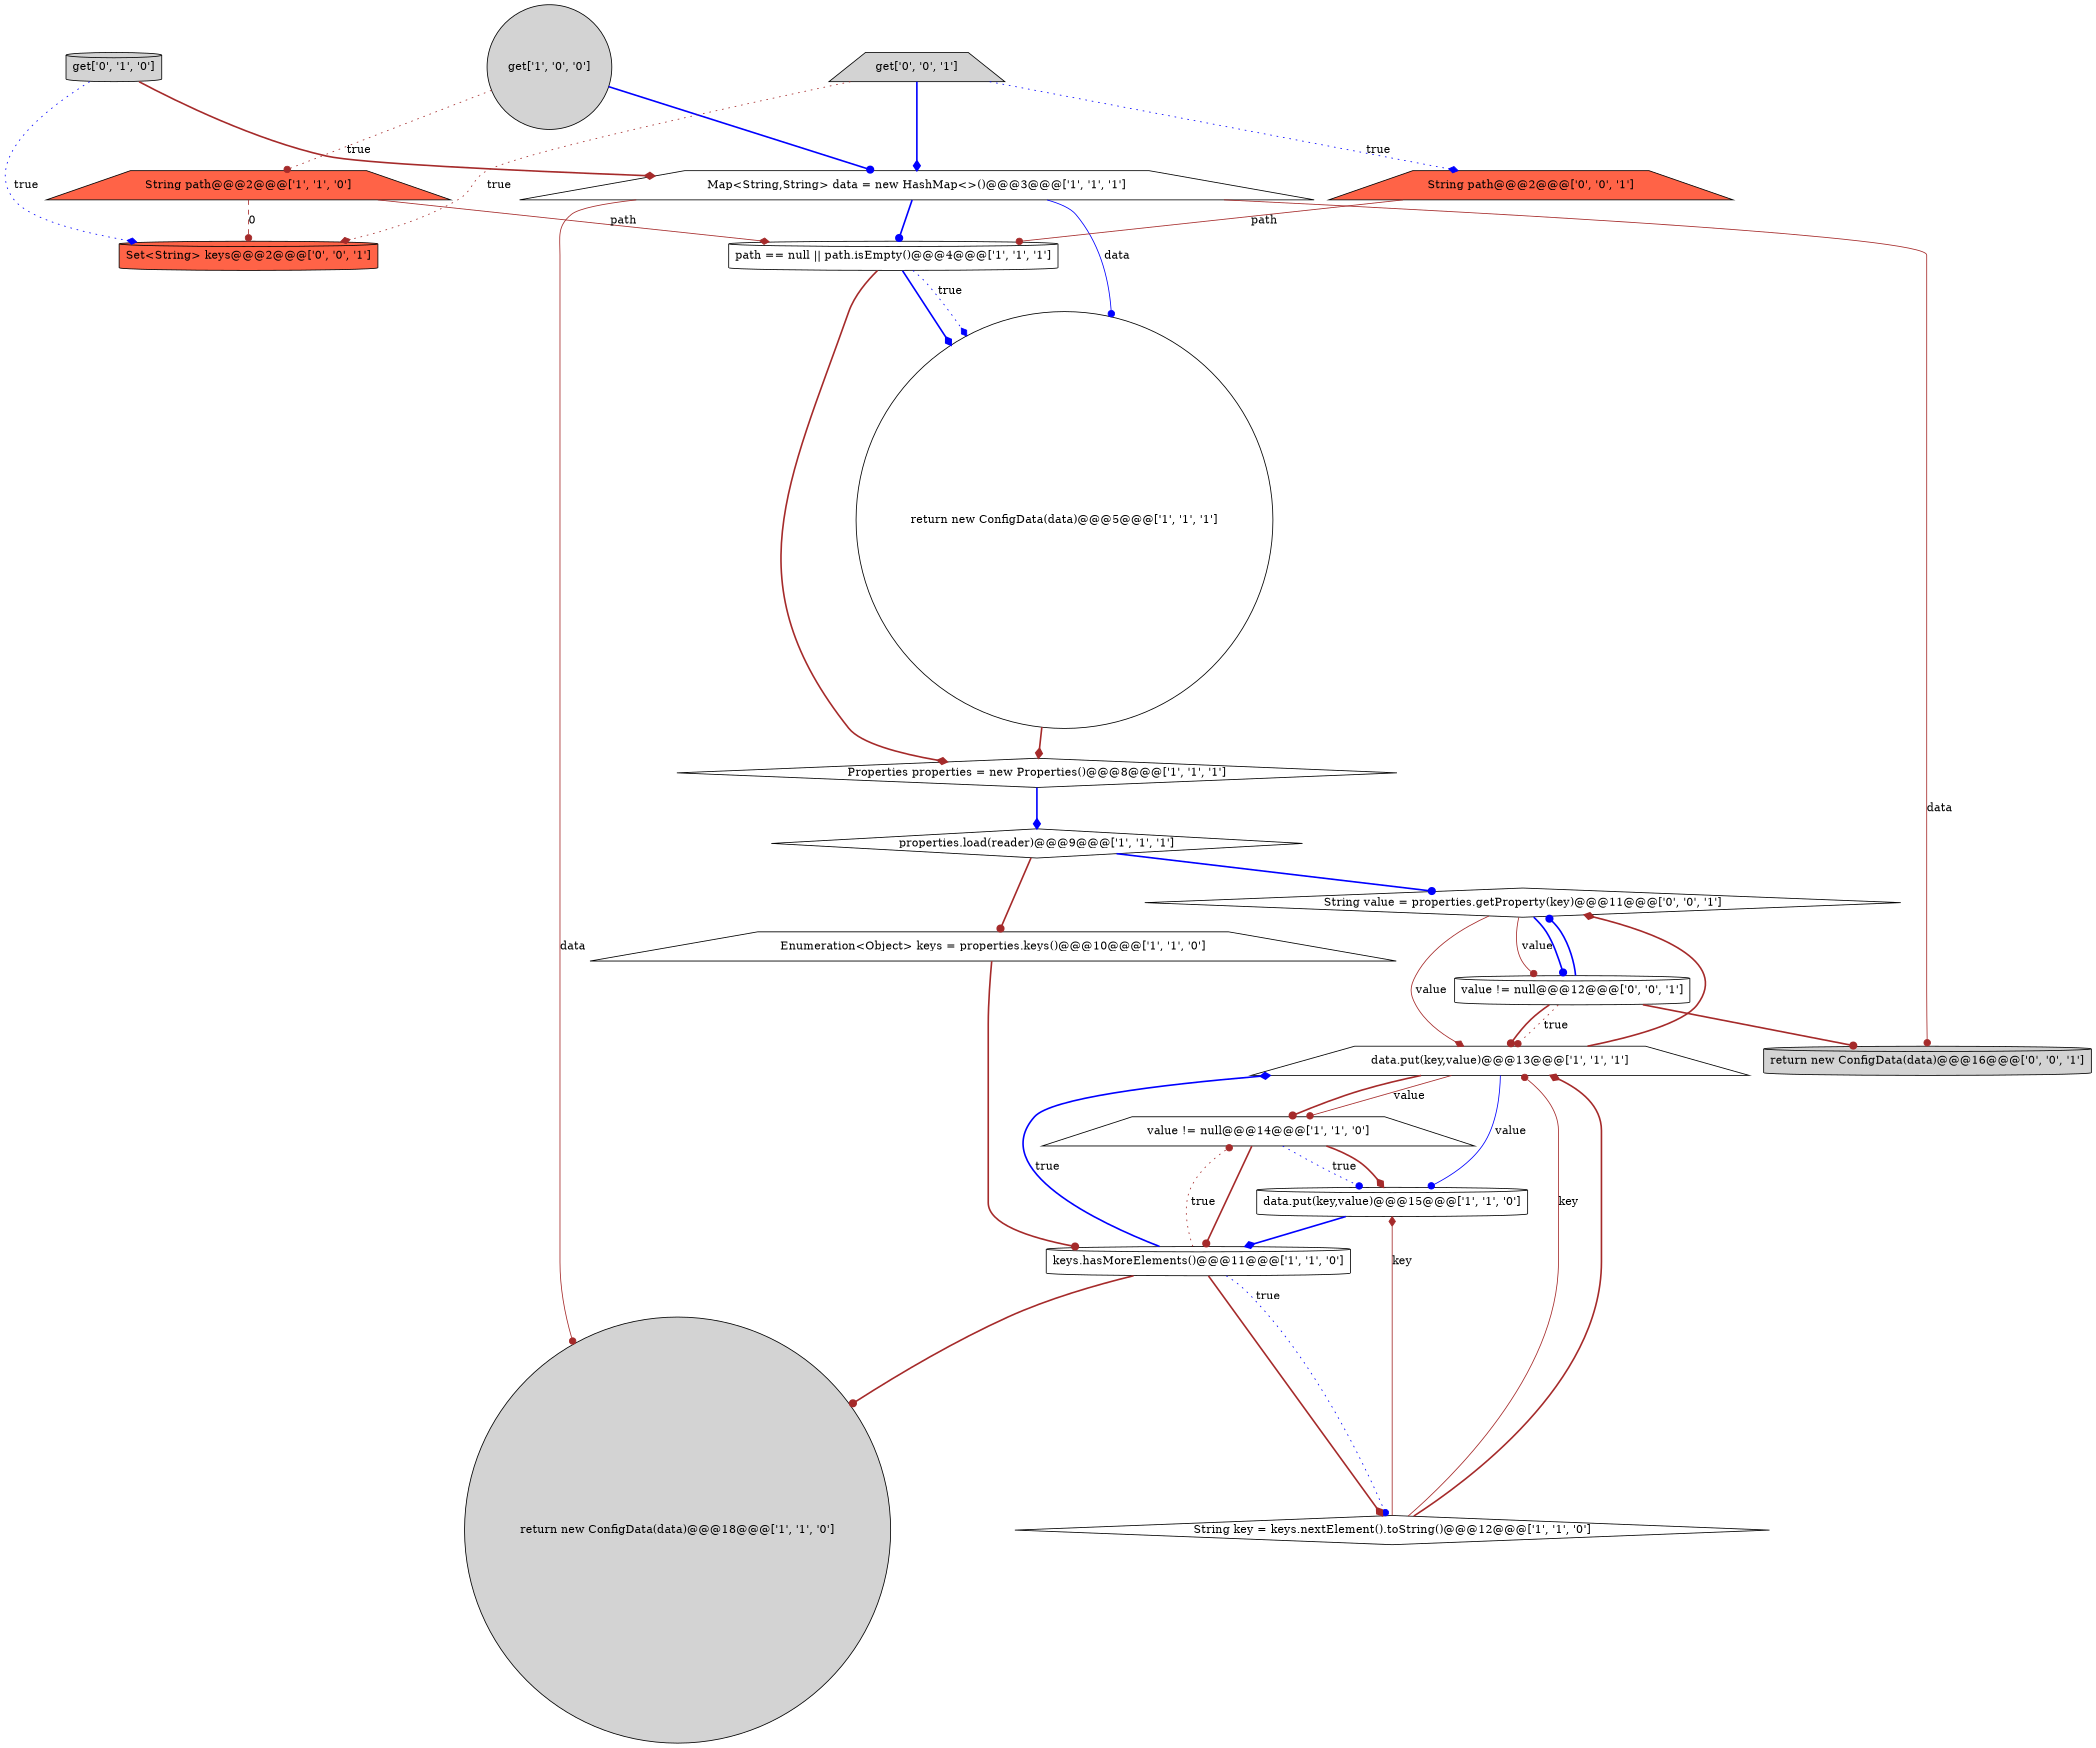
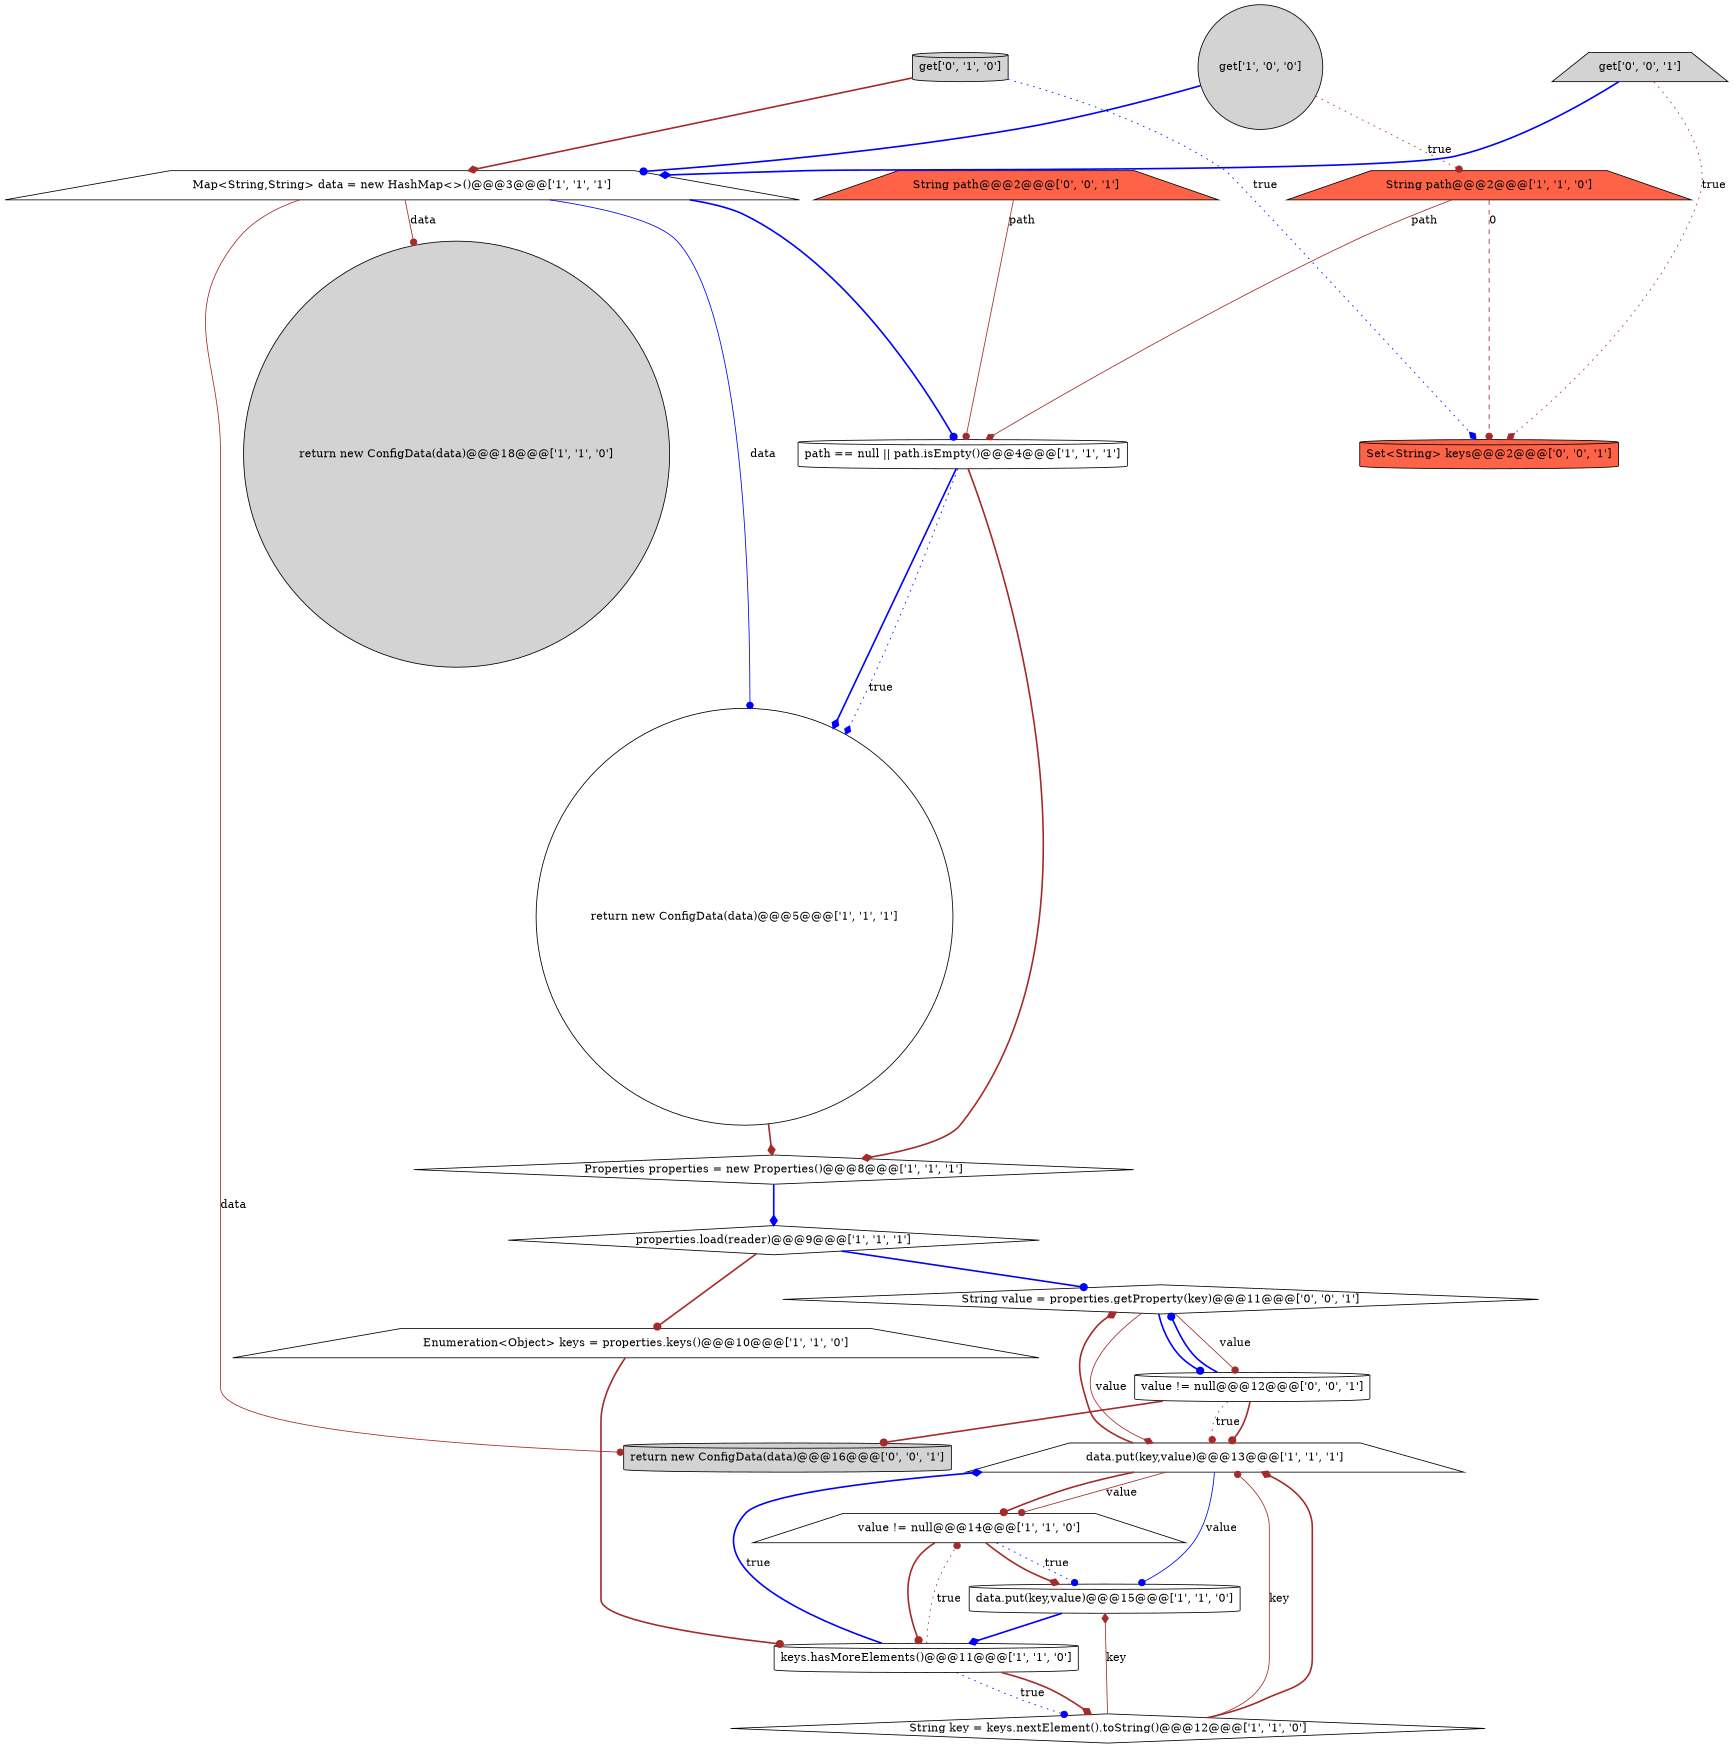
edge "get['0', '0', '1']" -> "String path@@@2@@@['0', '0', '1']": removed, label "true"
edge "keys.hasMoreElements()@@@11@@@['1', '1', '0']" -> "return new ConfigData(data)@@@18@@@['1', '1', '0']": removed
